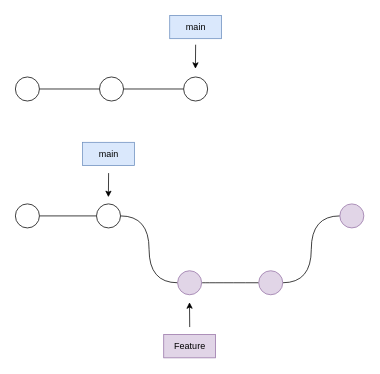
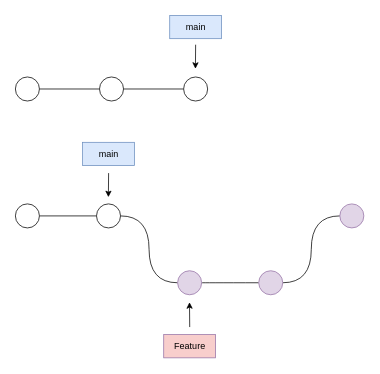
node "Feature": fillcolor #e1d5e7 -> #f8cecc
